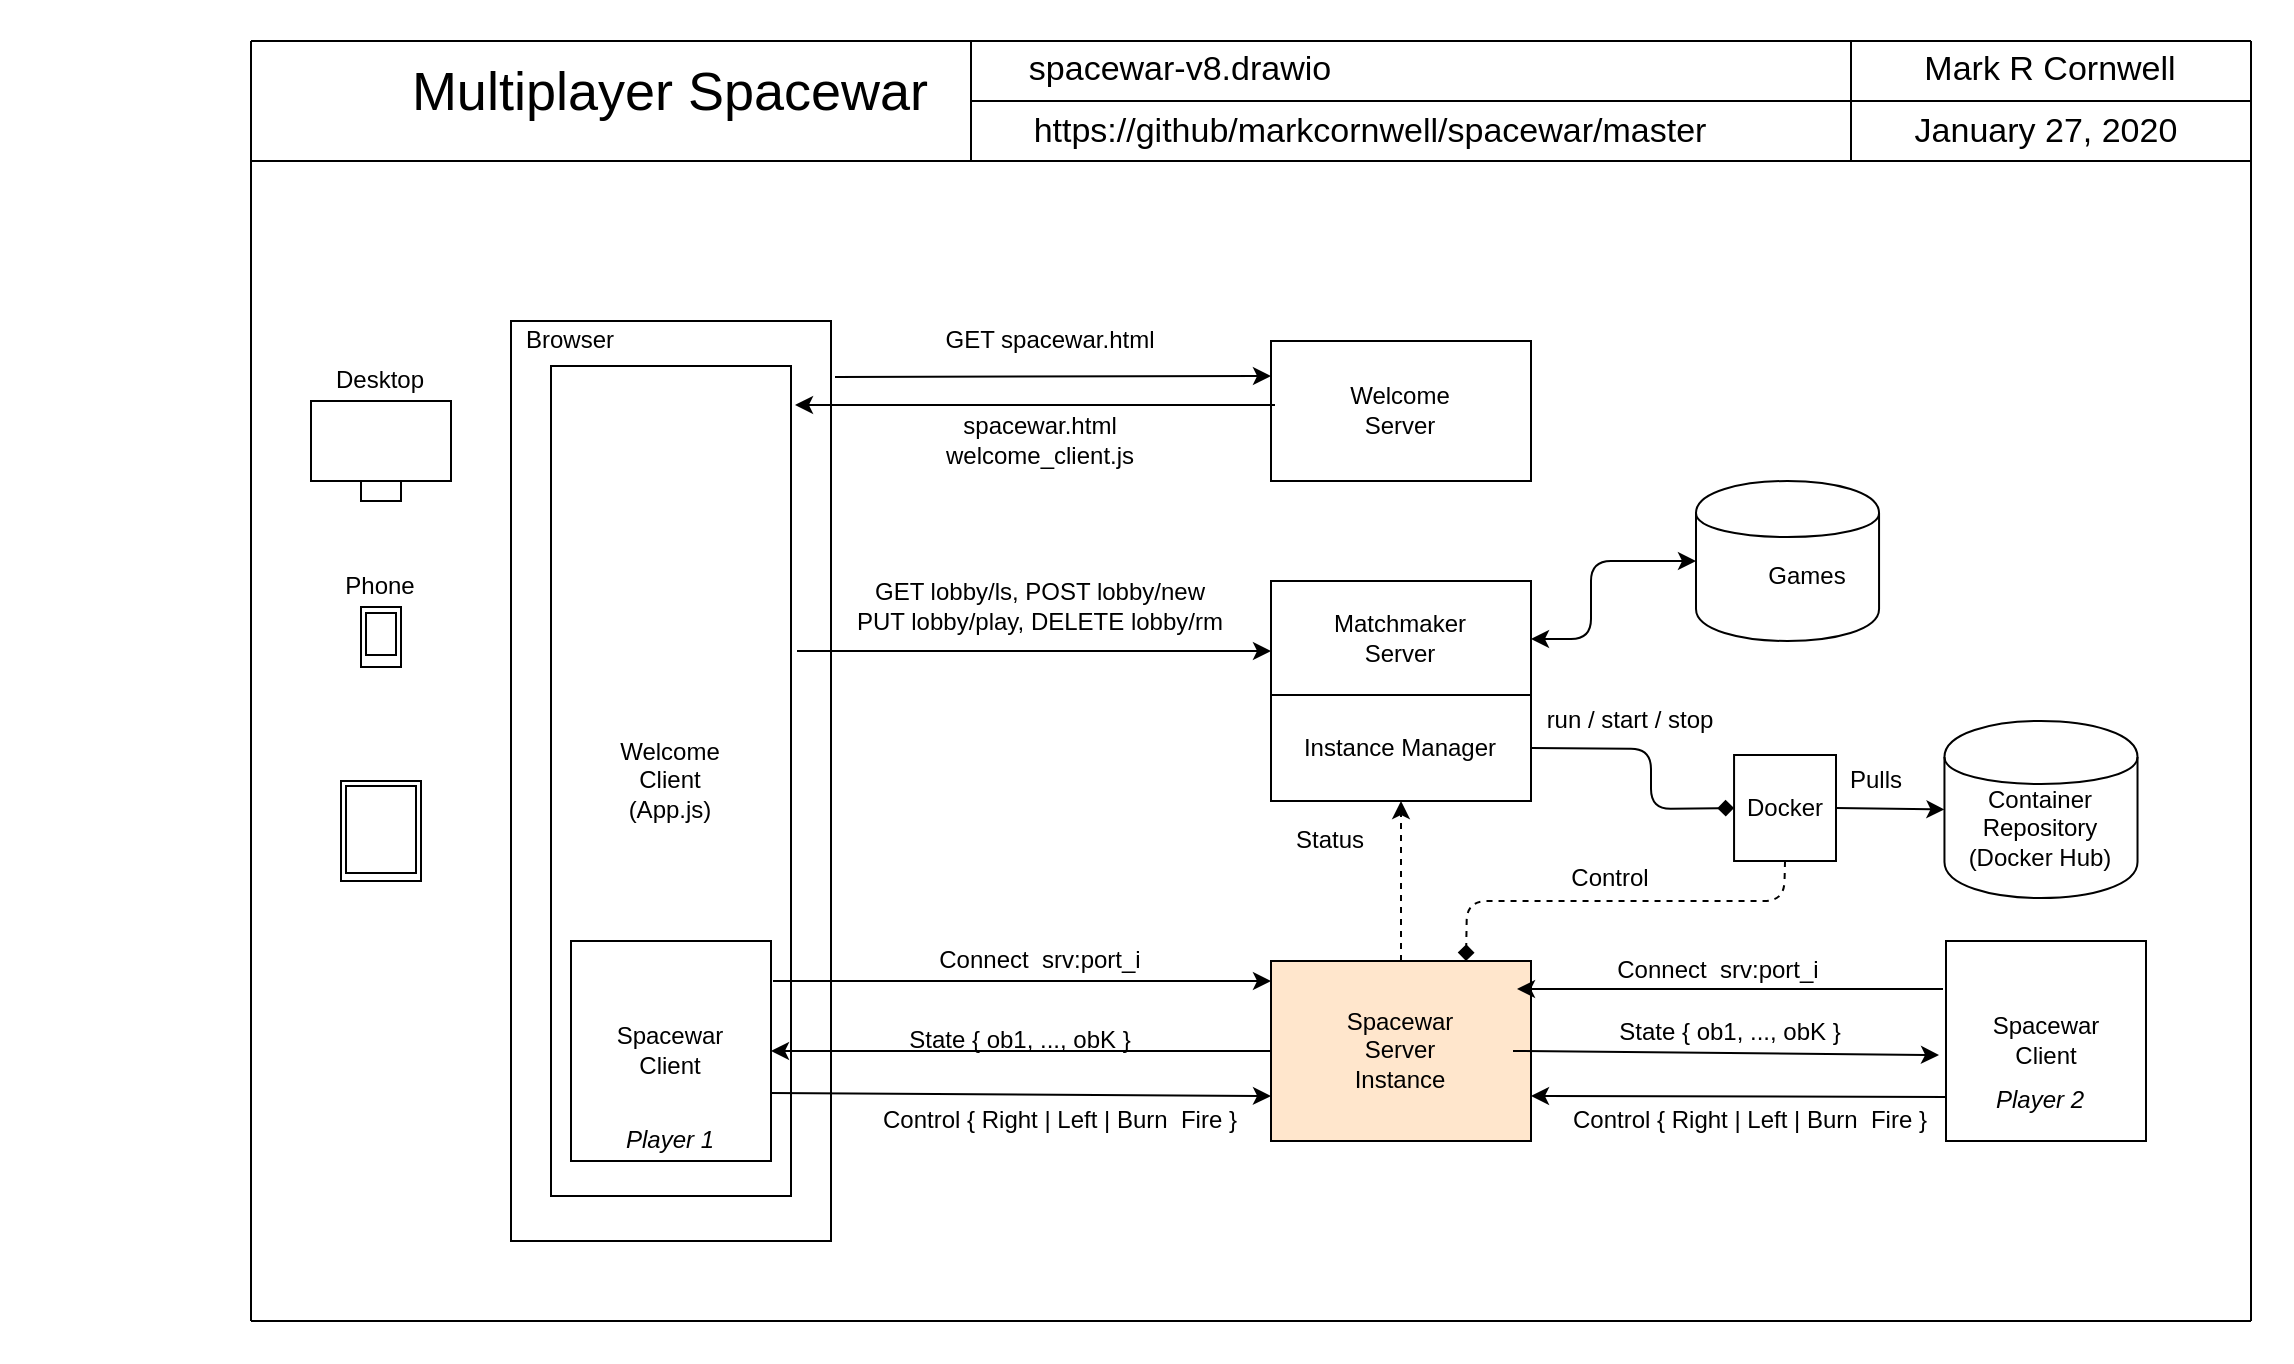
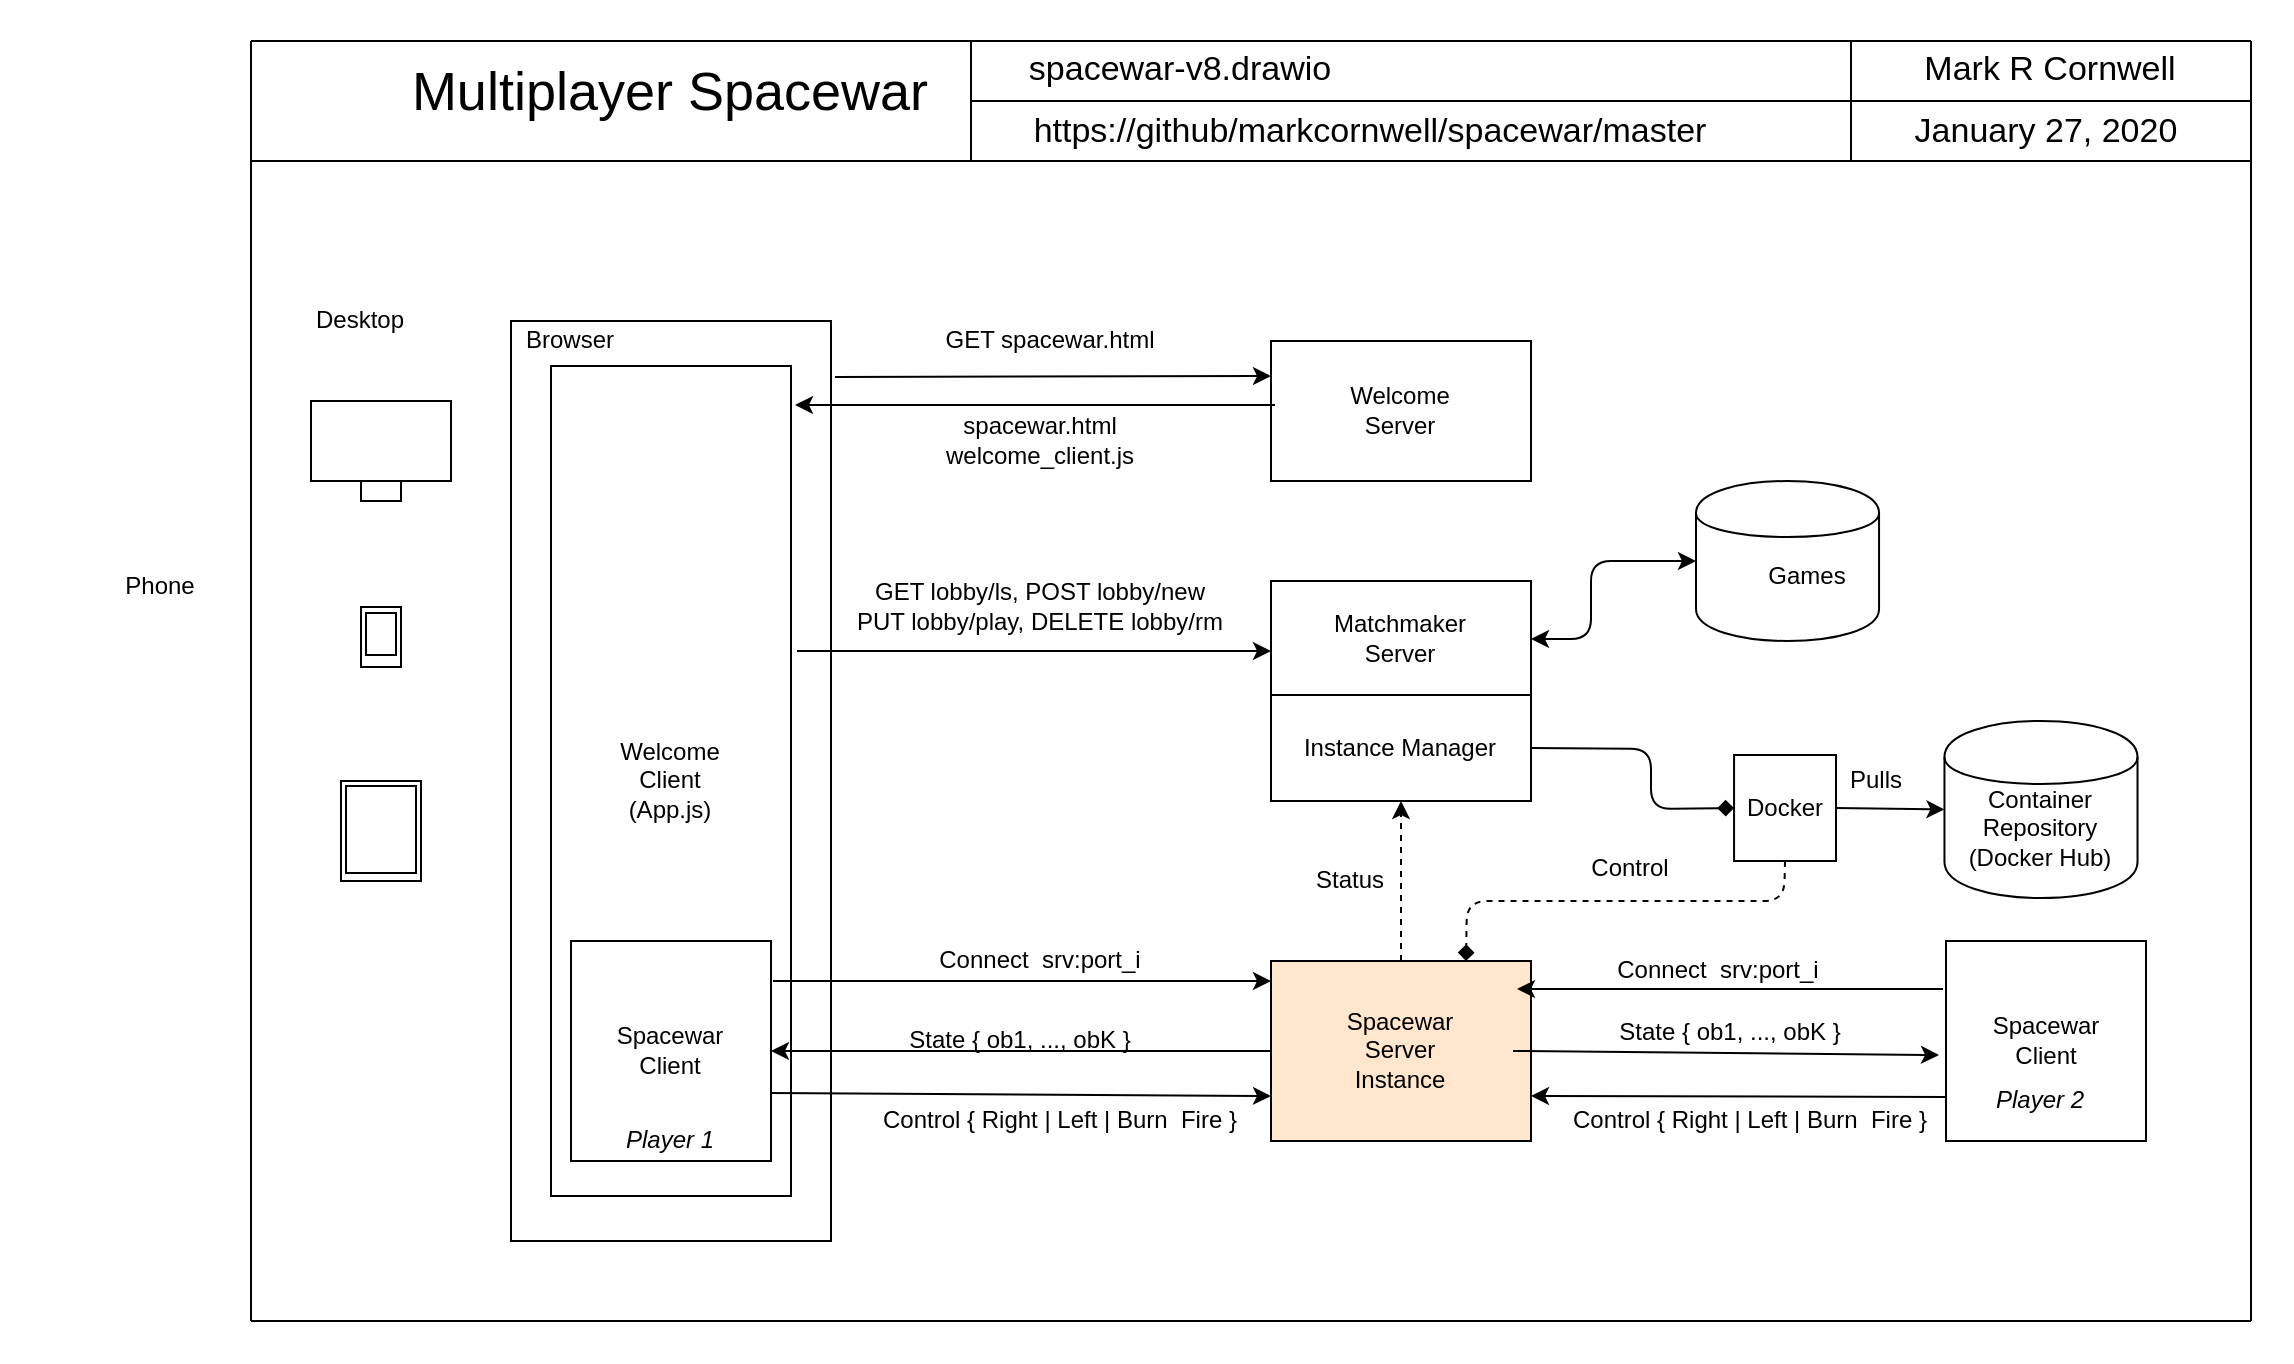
node "Desktop": moved (381, 381) -> (361, 321)
node "Phone": moved (381, 587) -> (161, 587)
node "run / start / stop": removed
node "Status": moved (1331, 841) -> (1351, 881)
node "Control": moved (1611, 878) -> (1631, 868)
